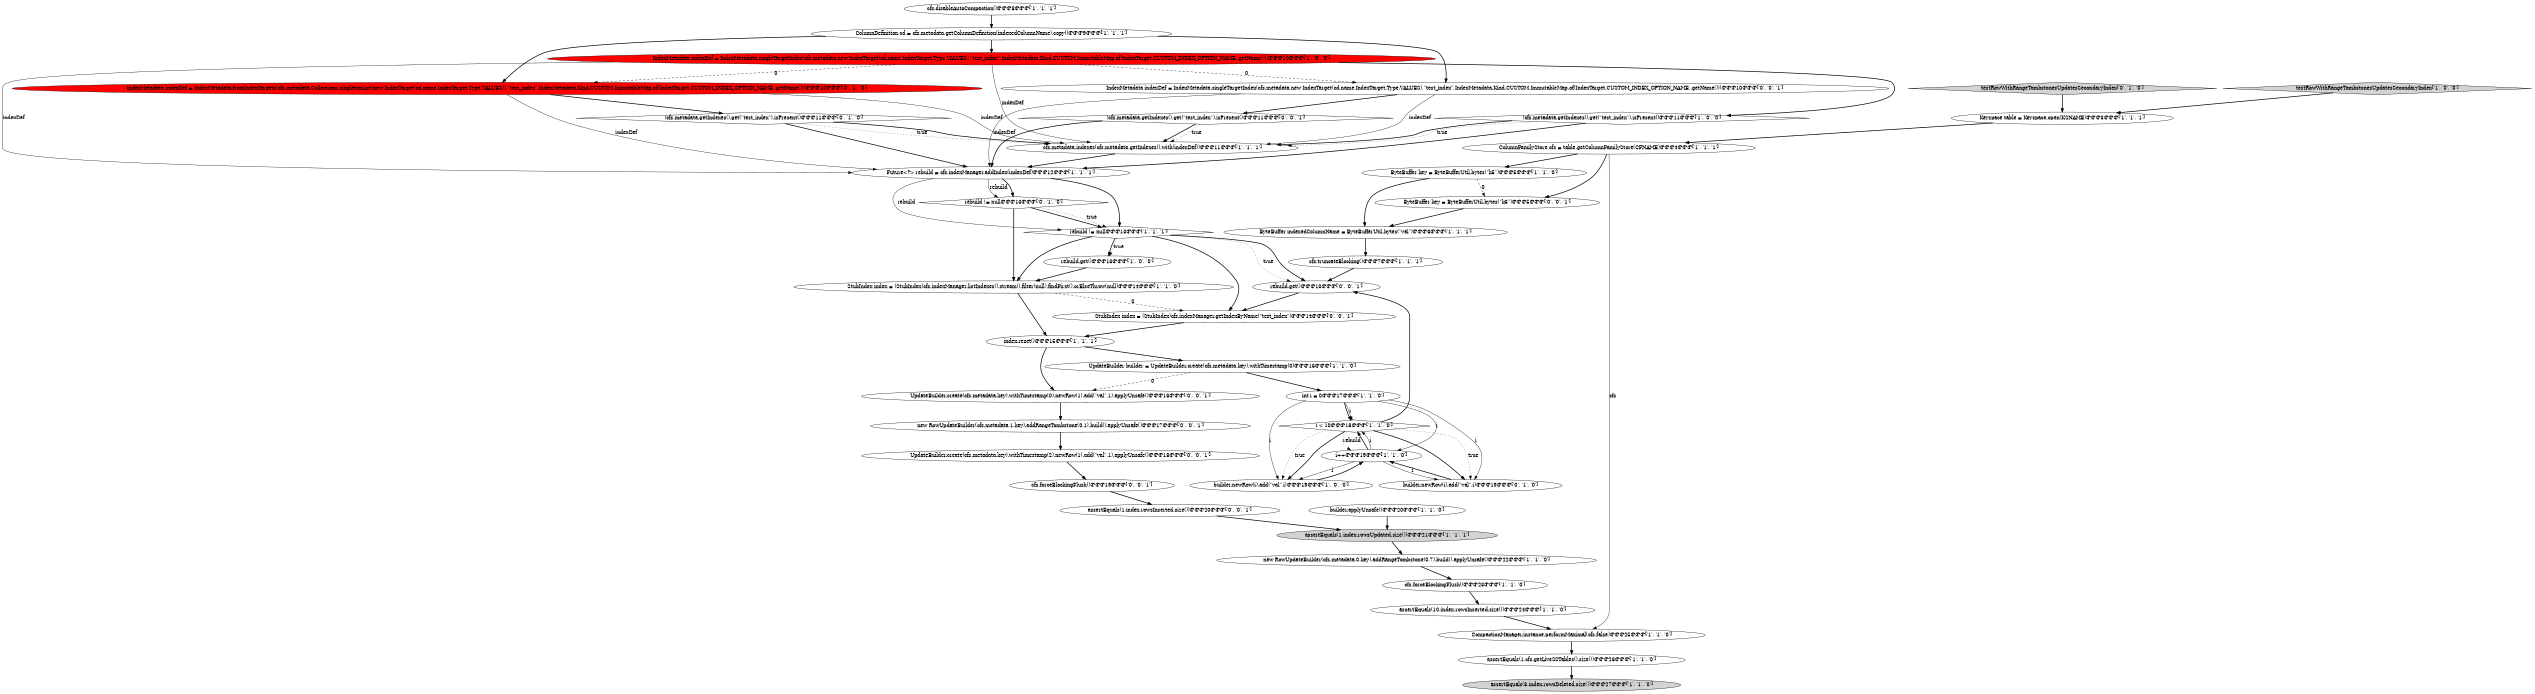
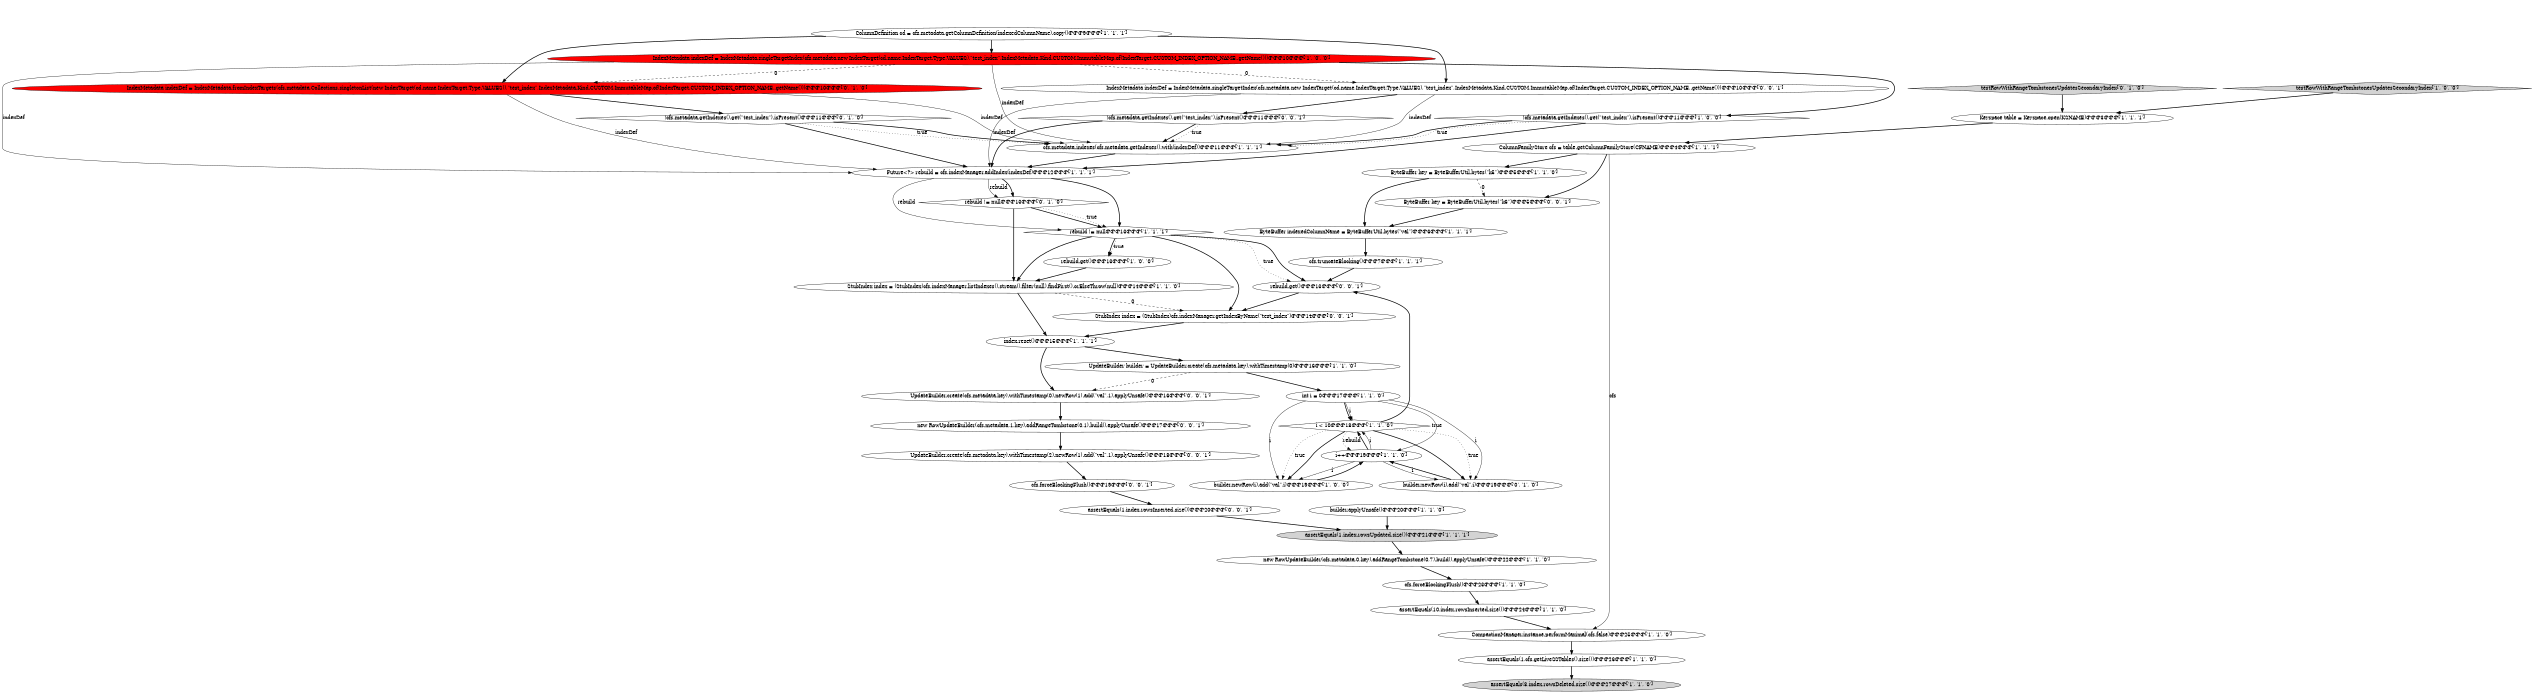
node "cfs.disableAutoCompaction()@@@8@@@['1', '1', '1']": removed
edge "int i = 0@@@17@@@['1', '1', '0']" -> "i++@@@19@@@['1', '1', '0']": label "i" -> "true"
